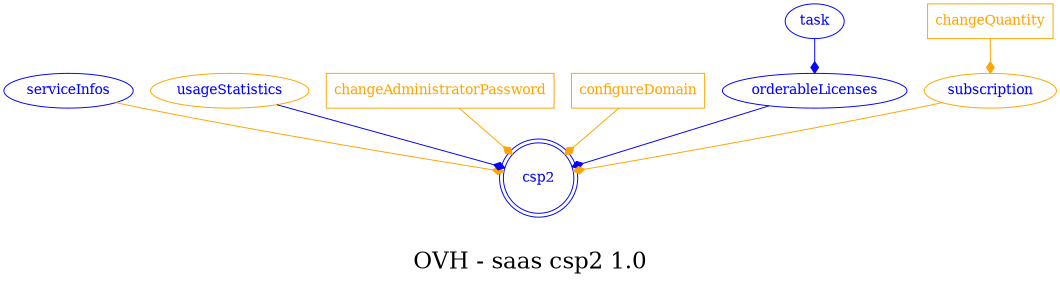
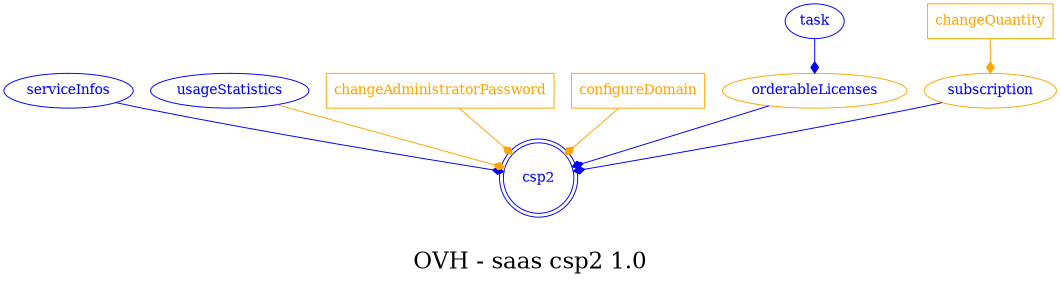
node "usageStatistics": color orange -> blue
node "orderableLicenses": color blue -> orange
edge "usageStatistics" -> "csp2": color blue -> orange
edge "subscription" -> "csp2": color orange -> blue
edge "serviceInfos" -> "csp2": color orange -> blue
